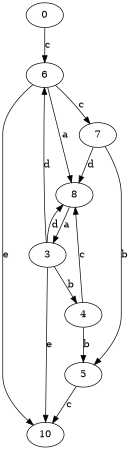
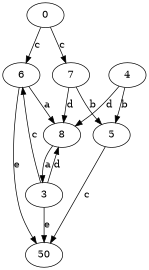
edge "6" -> "7": now "0" -> "7"
edge "3" -> "6": label "d" -> "c"
edge "4" -> "8": label "c" -> "d"
edge "3" -> "4": removed, label "b"
node "10": label "10" -> "50"
